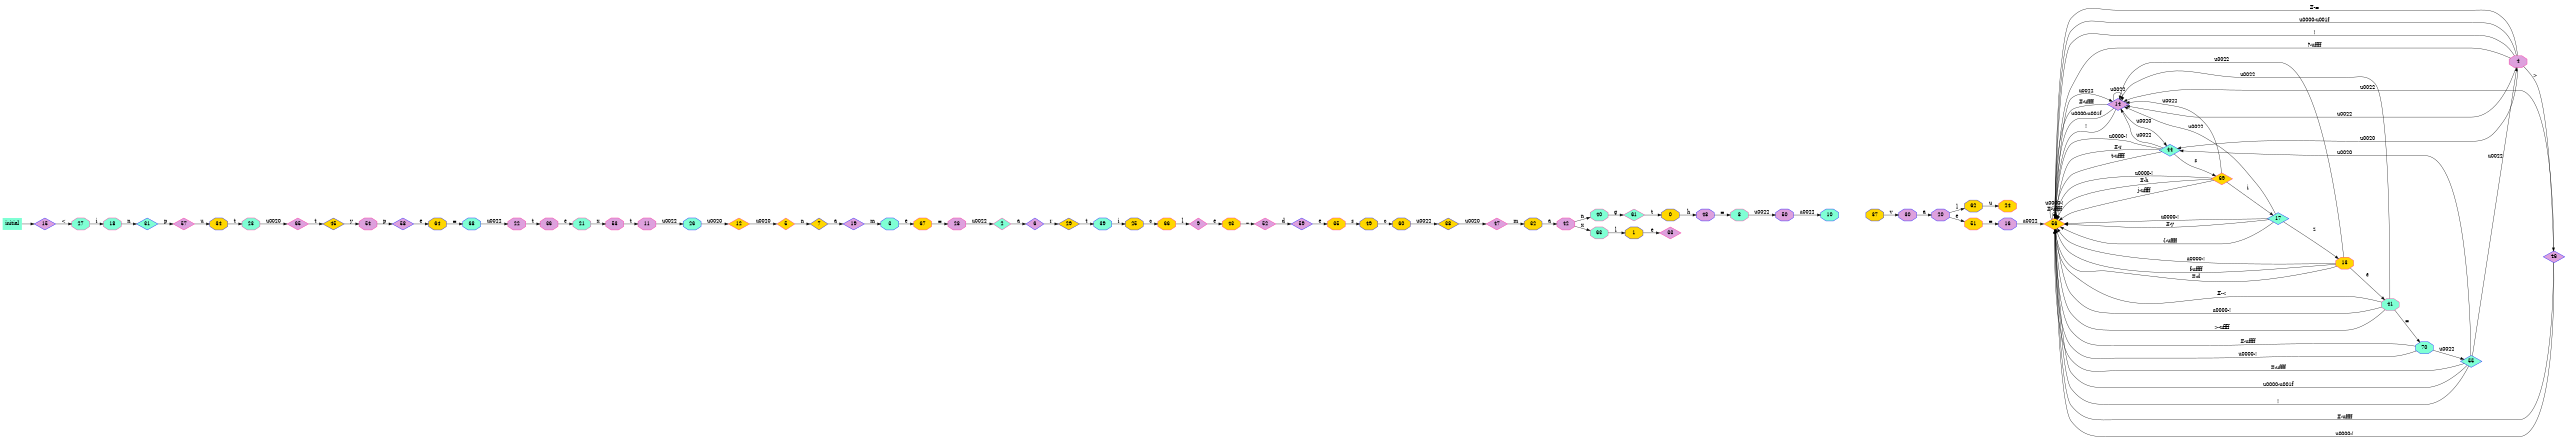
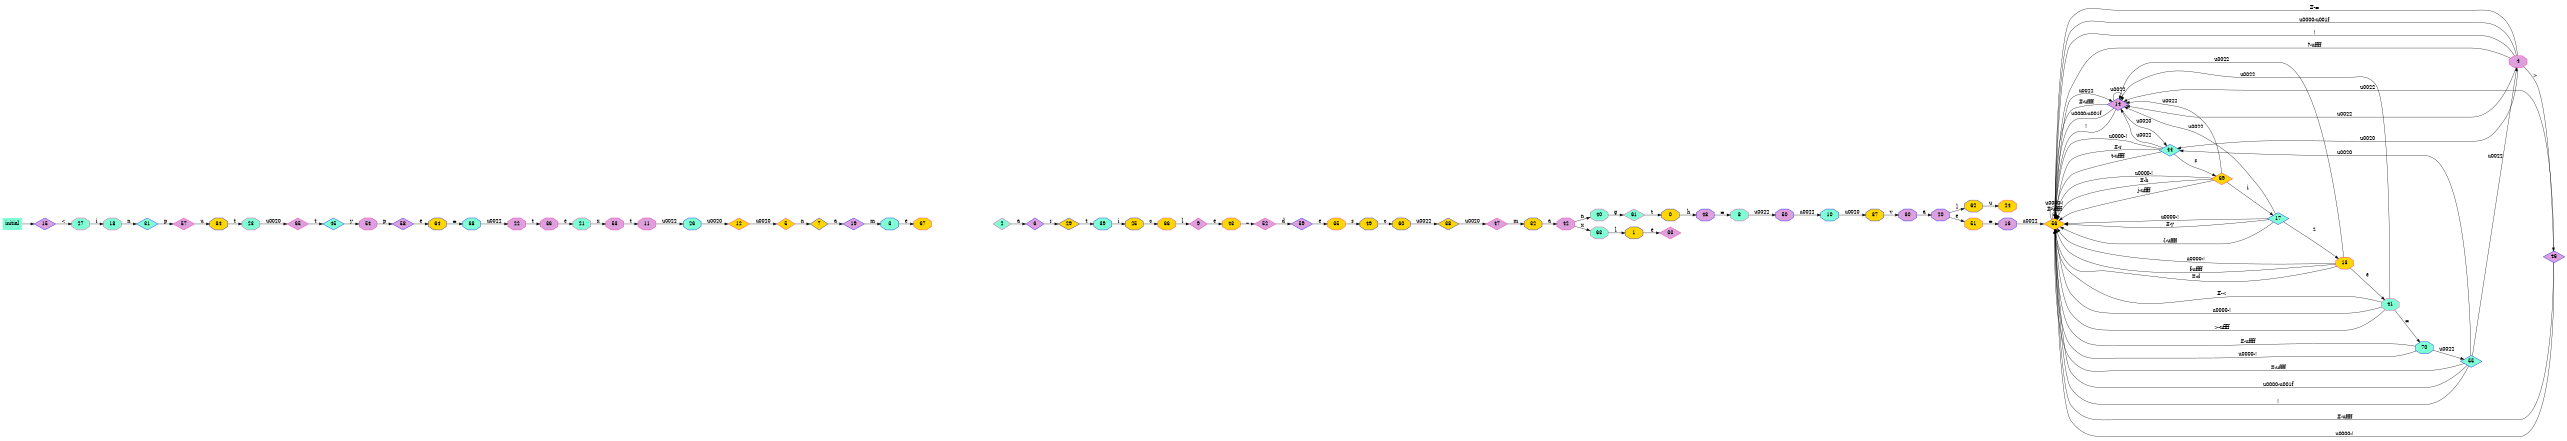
edge "10" -> "37": added, label "u0020"
node "45": fillcolor gold -> aquamarine
node "28": removed
